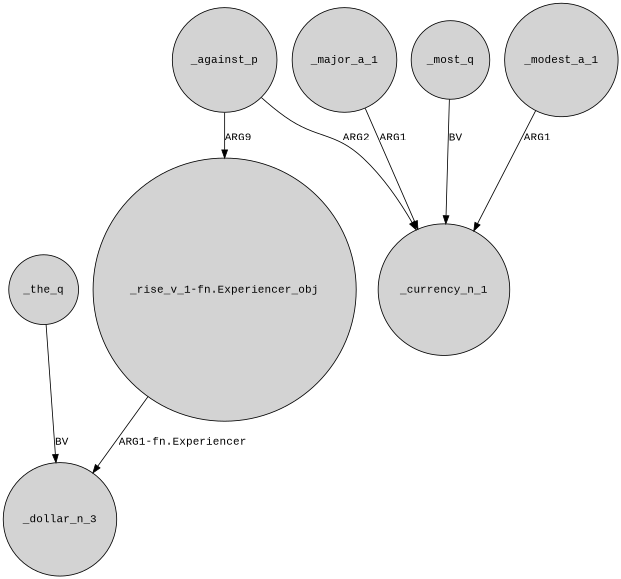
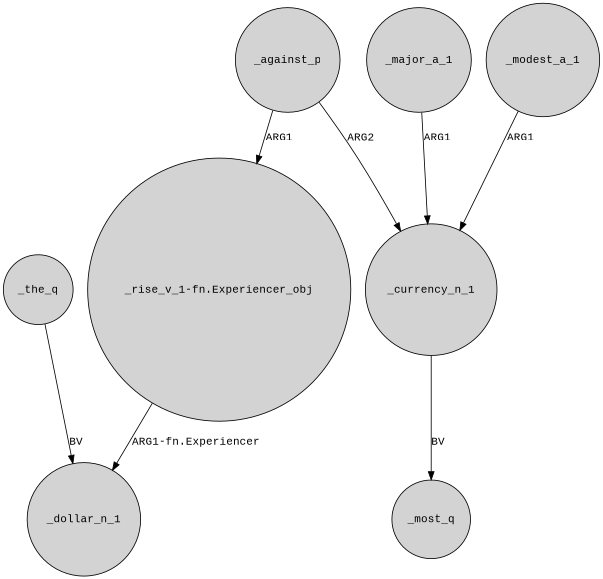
edge "_against_p" -> "_rise_v_1-fn.Experiencer_obj": label "ARG9" -> "ARG1"
edge "_most_q" -> "_currency_n_1": reversed
node "_dollar_n_3": label "_dollar_n_3" -> "_dollar_n_1"
